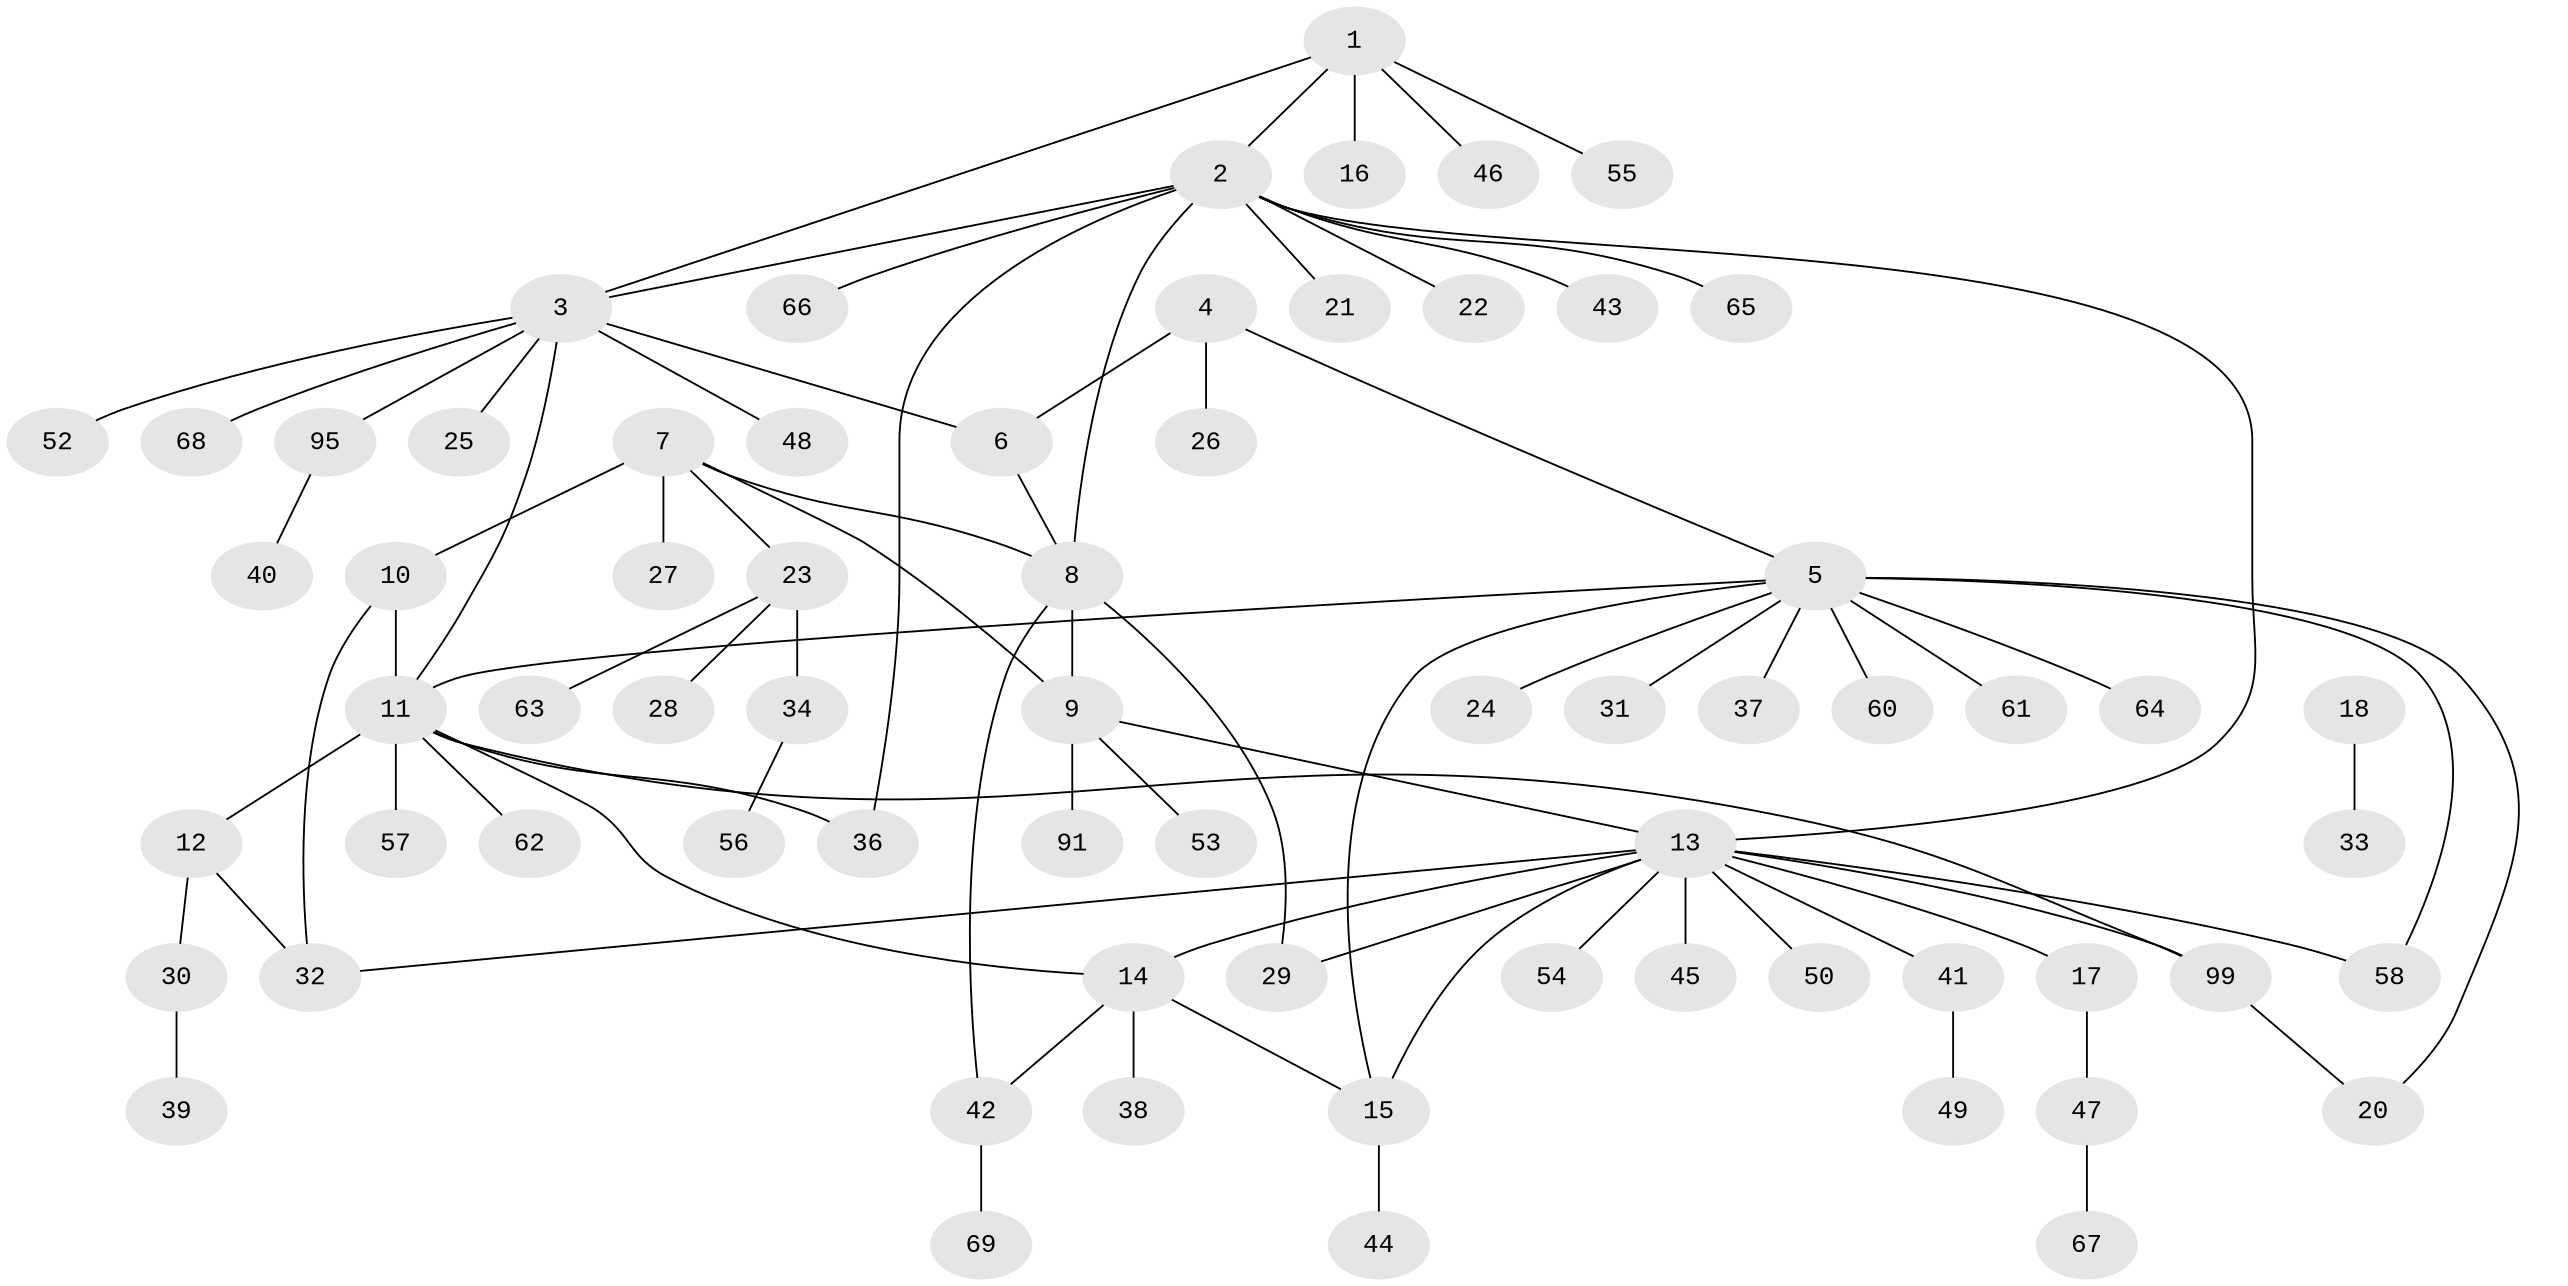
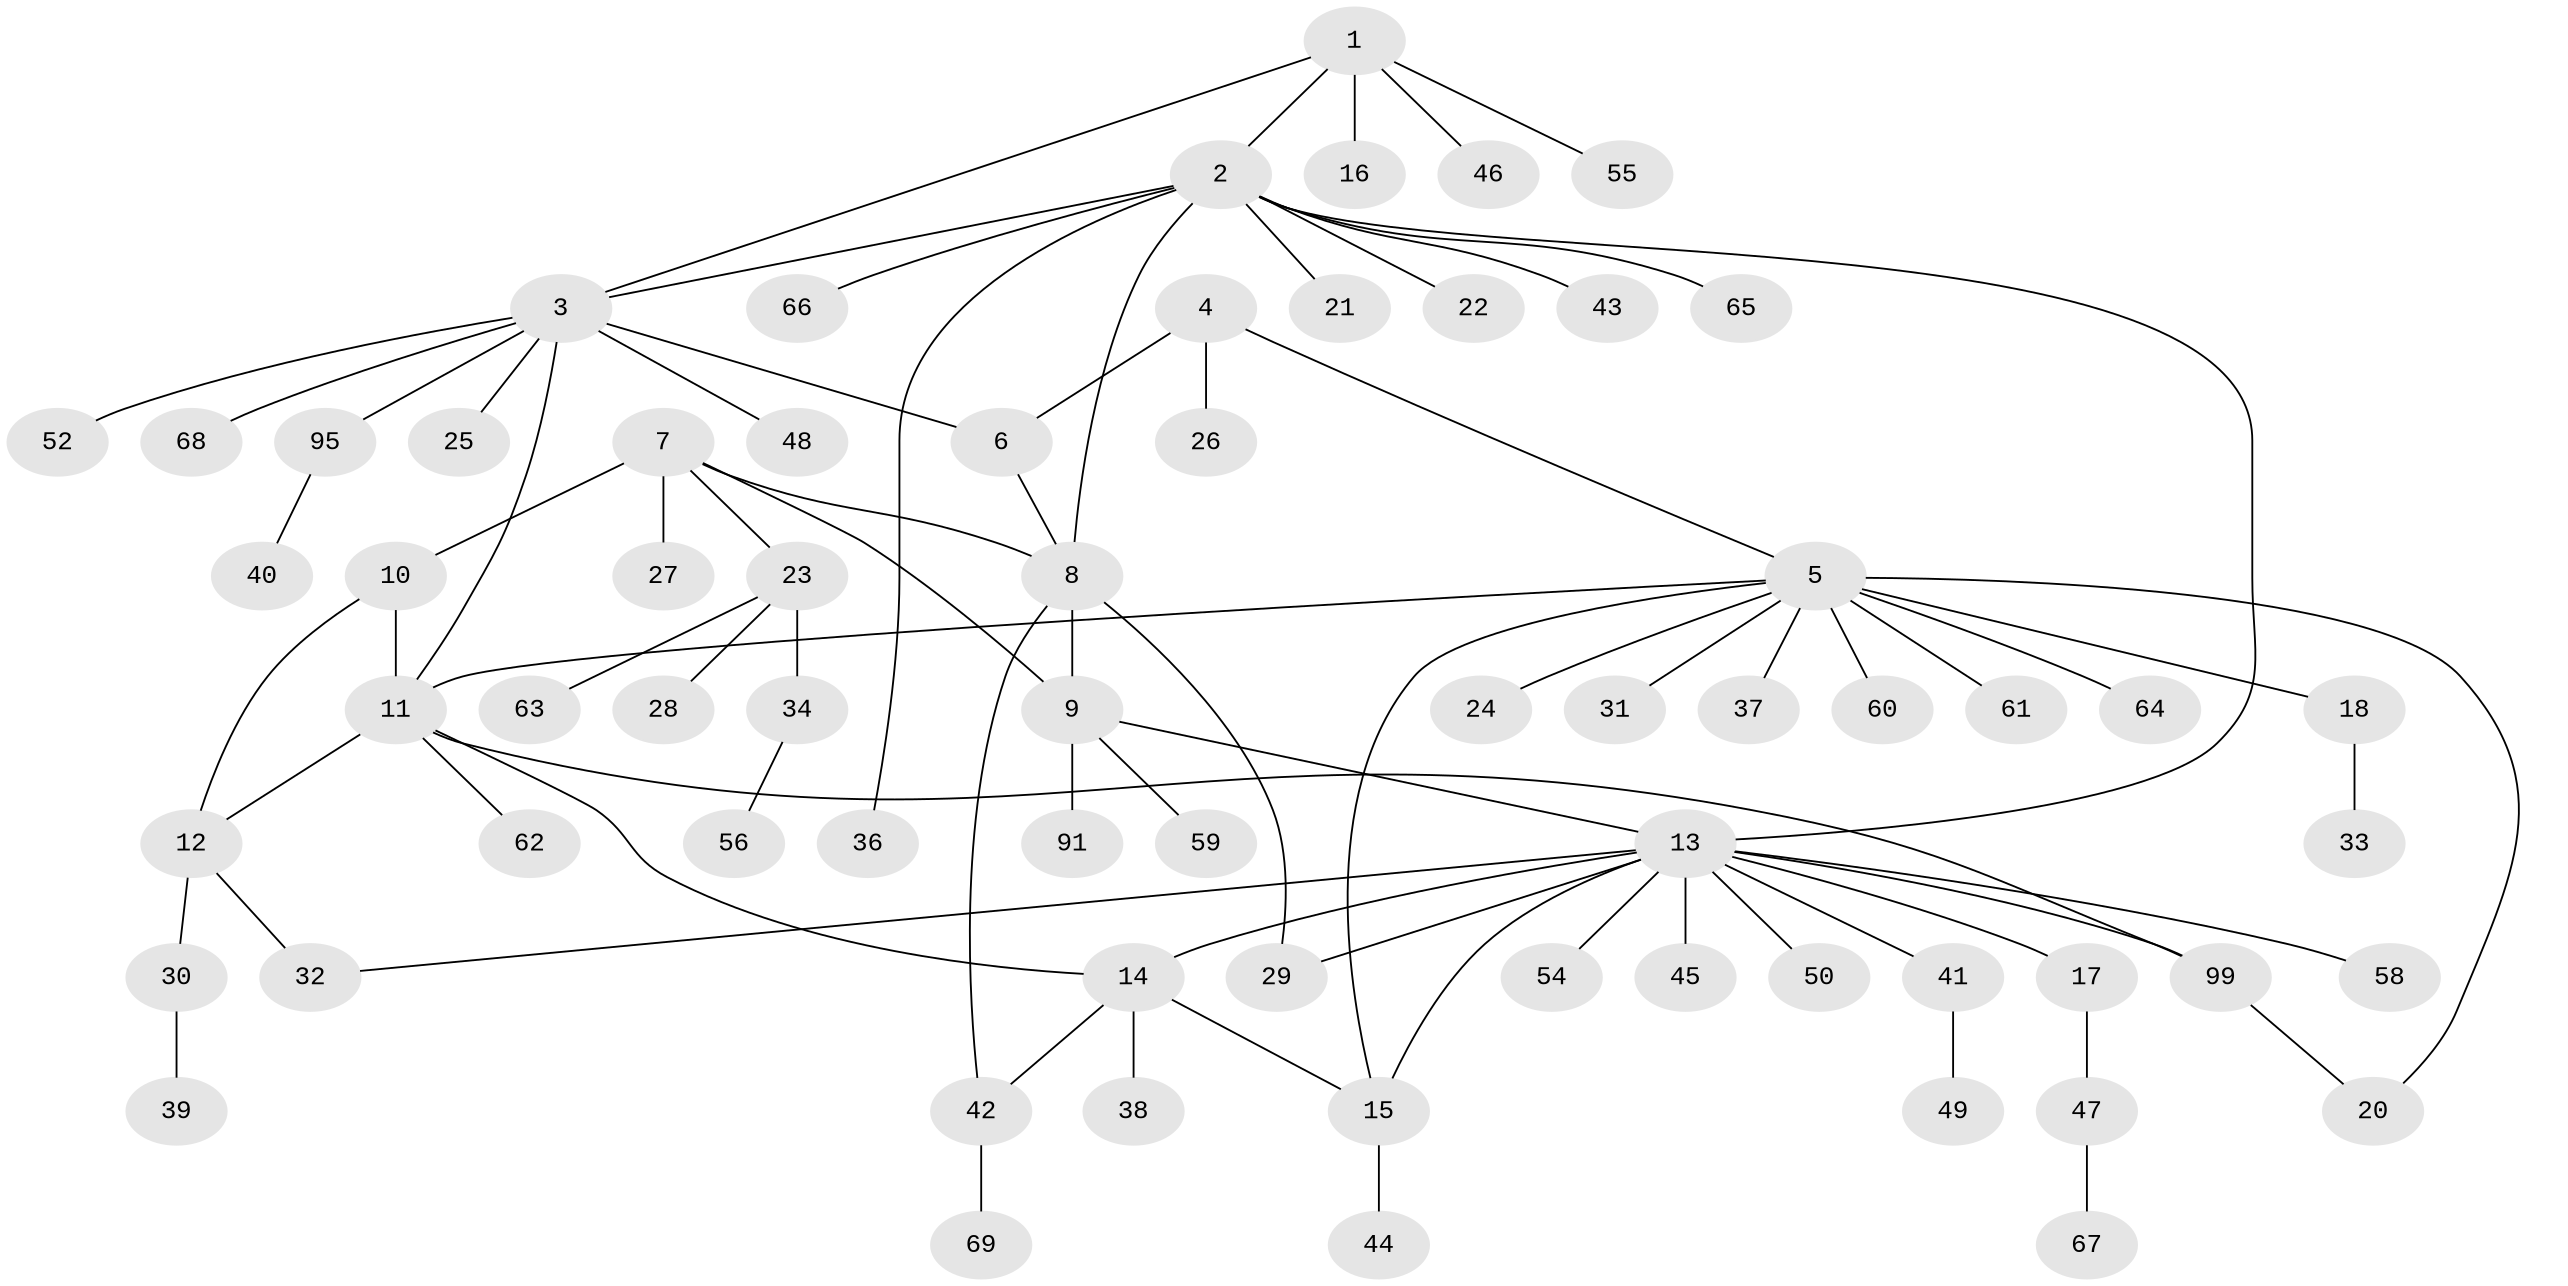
edge "5" -- "58": now "5" -- "18"
edge "10" -- "32": now "10" -- "12"
edge "11" -- "36": removed
node "57": removed
node "53": label "53" -> "59"
